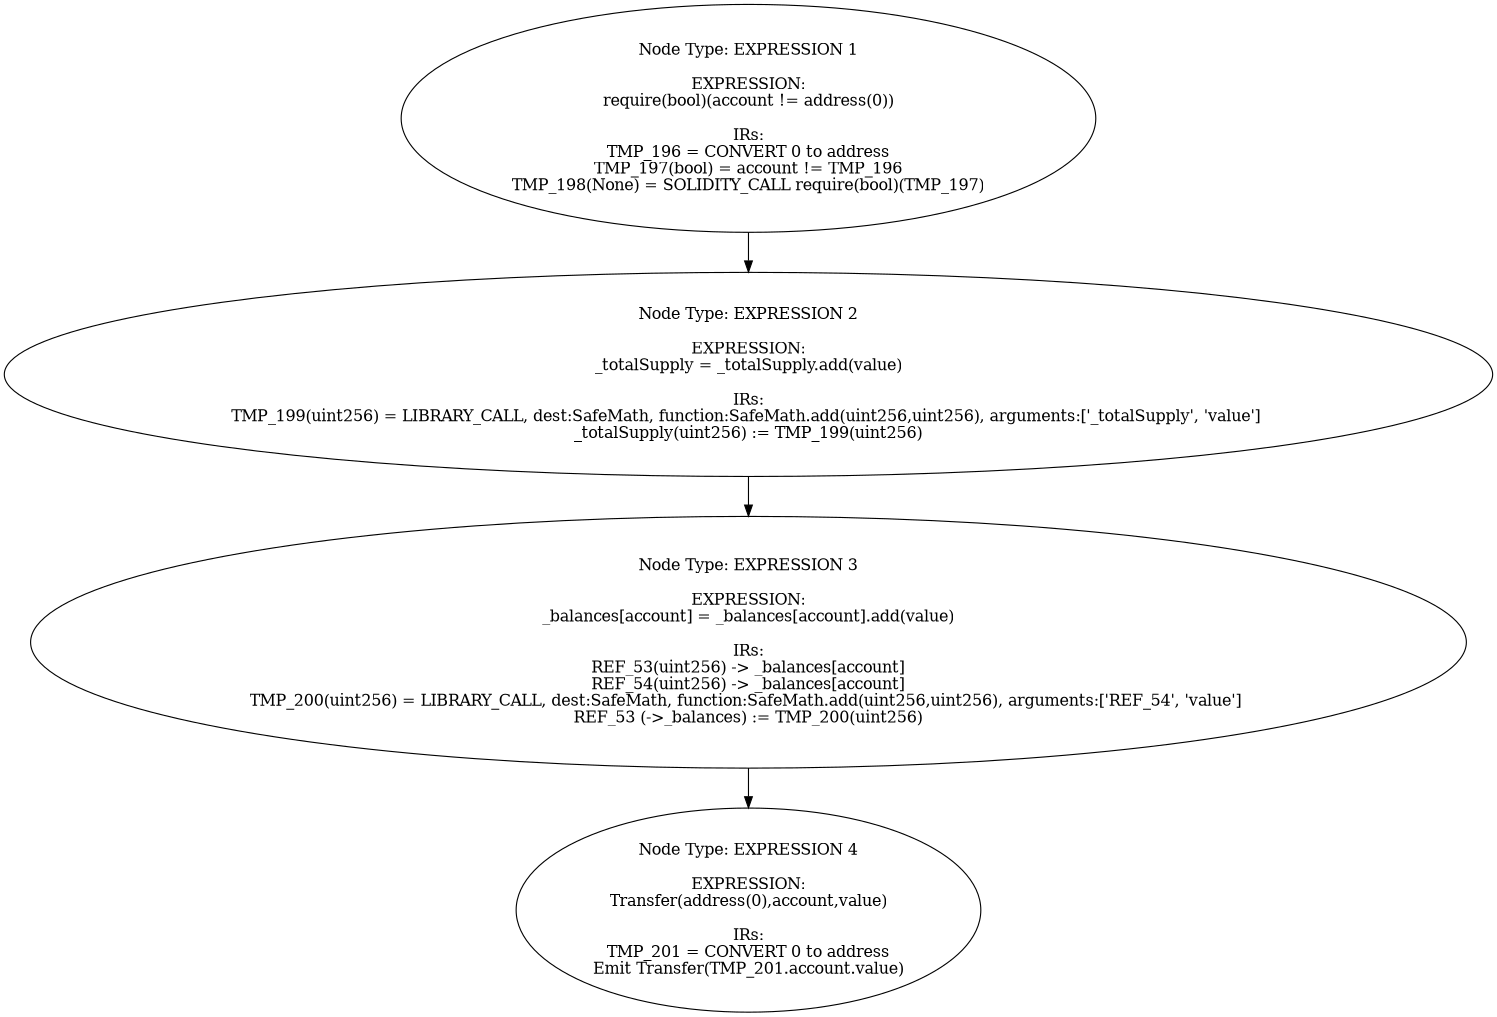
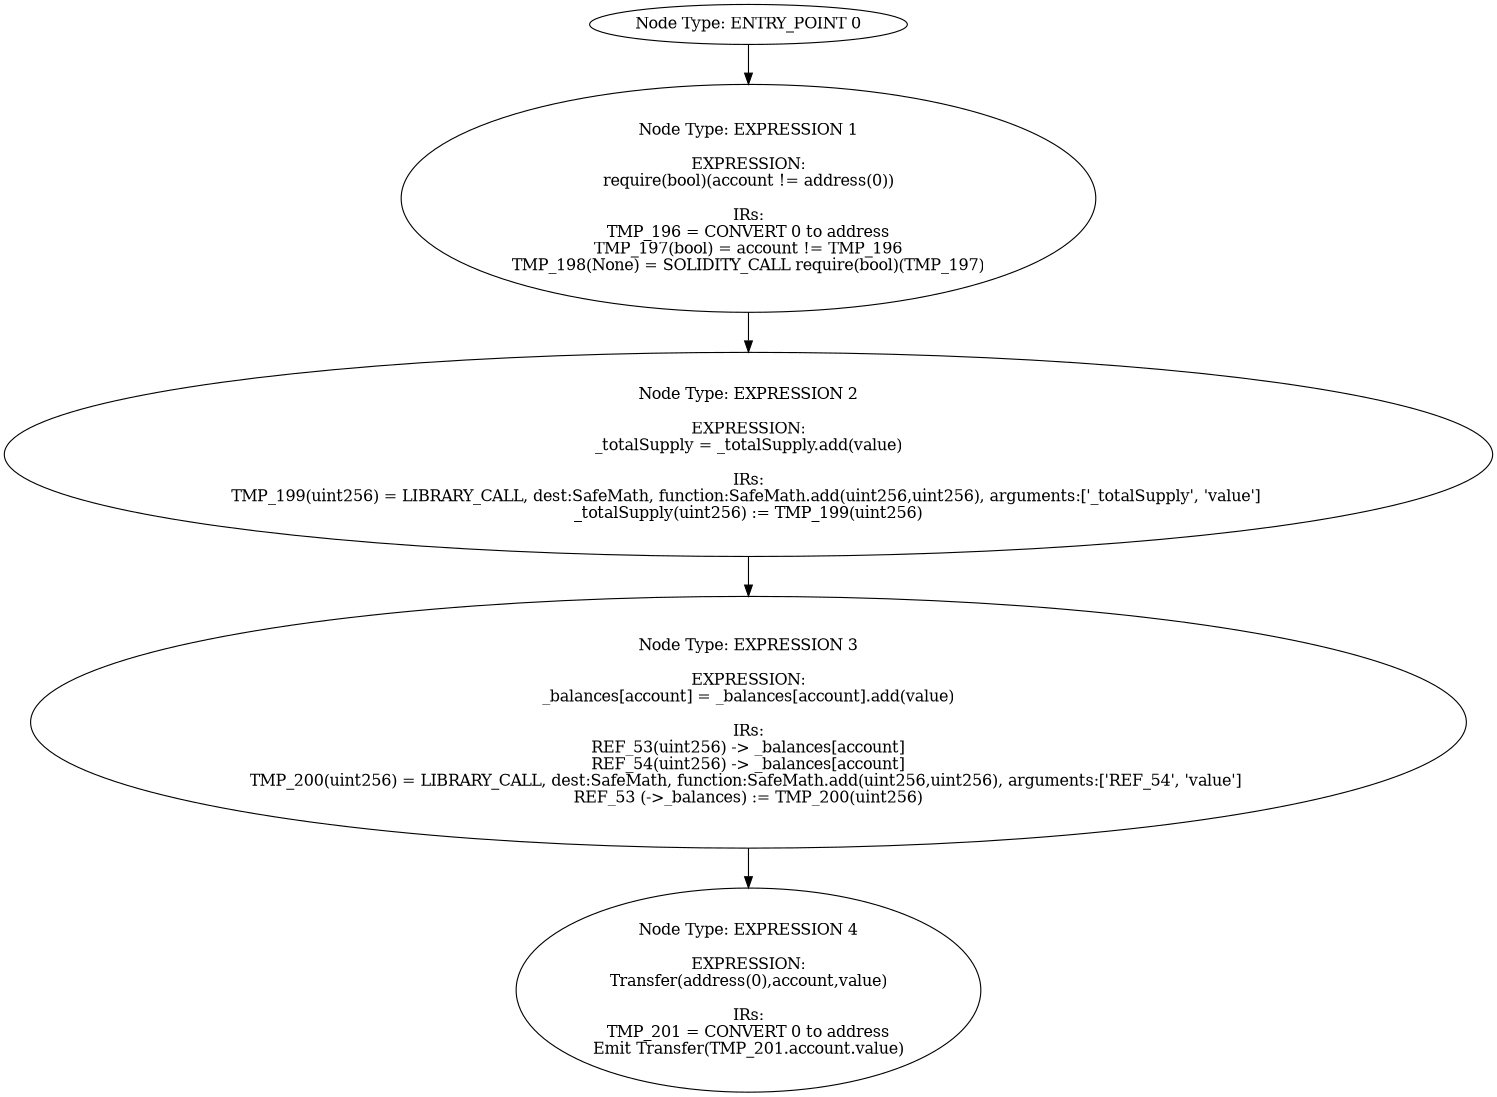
node "Node Type: ENTRY_POINT 0": added
